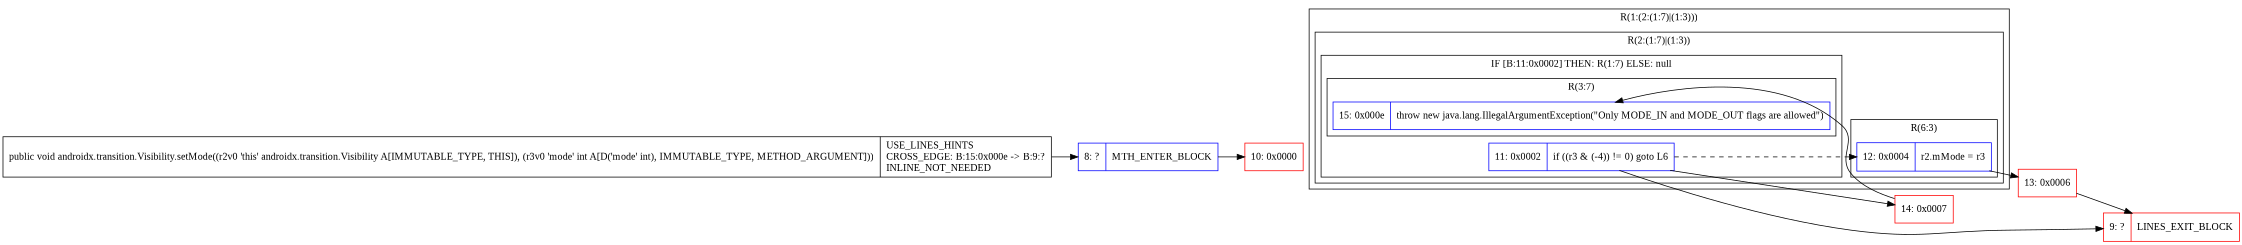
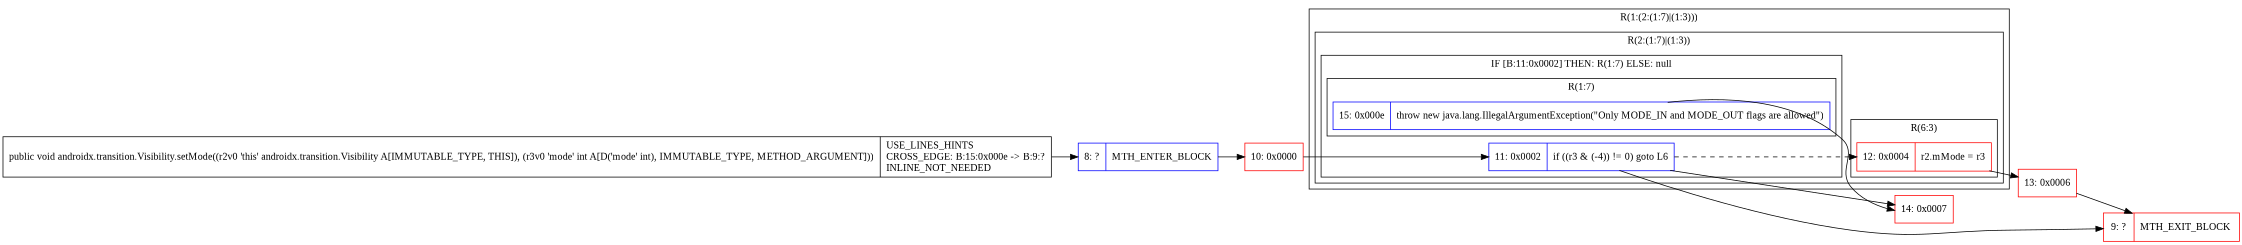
cluster "R(3:7)": label "R(3:7)" -> "R(1:7)"
edge "14: 0x0007" -> "15: 0x000e": reversed
edge "10: 0x0000" -> "11: 0x0002": added
node "12: 0x0004": color blue -> red
node "9: ?": text "LINES_EXIT_BLOCK" -> "MTH_EXIT_BLOCK"
